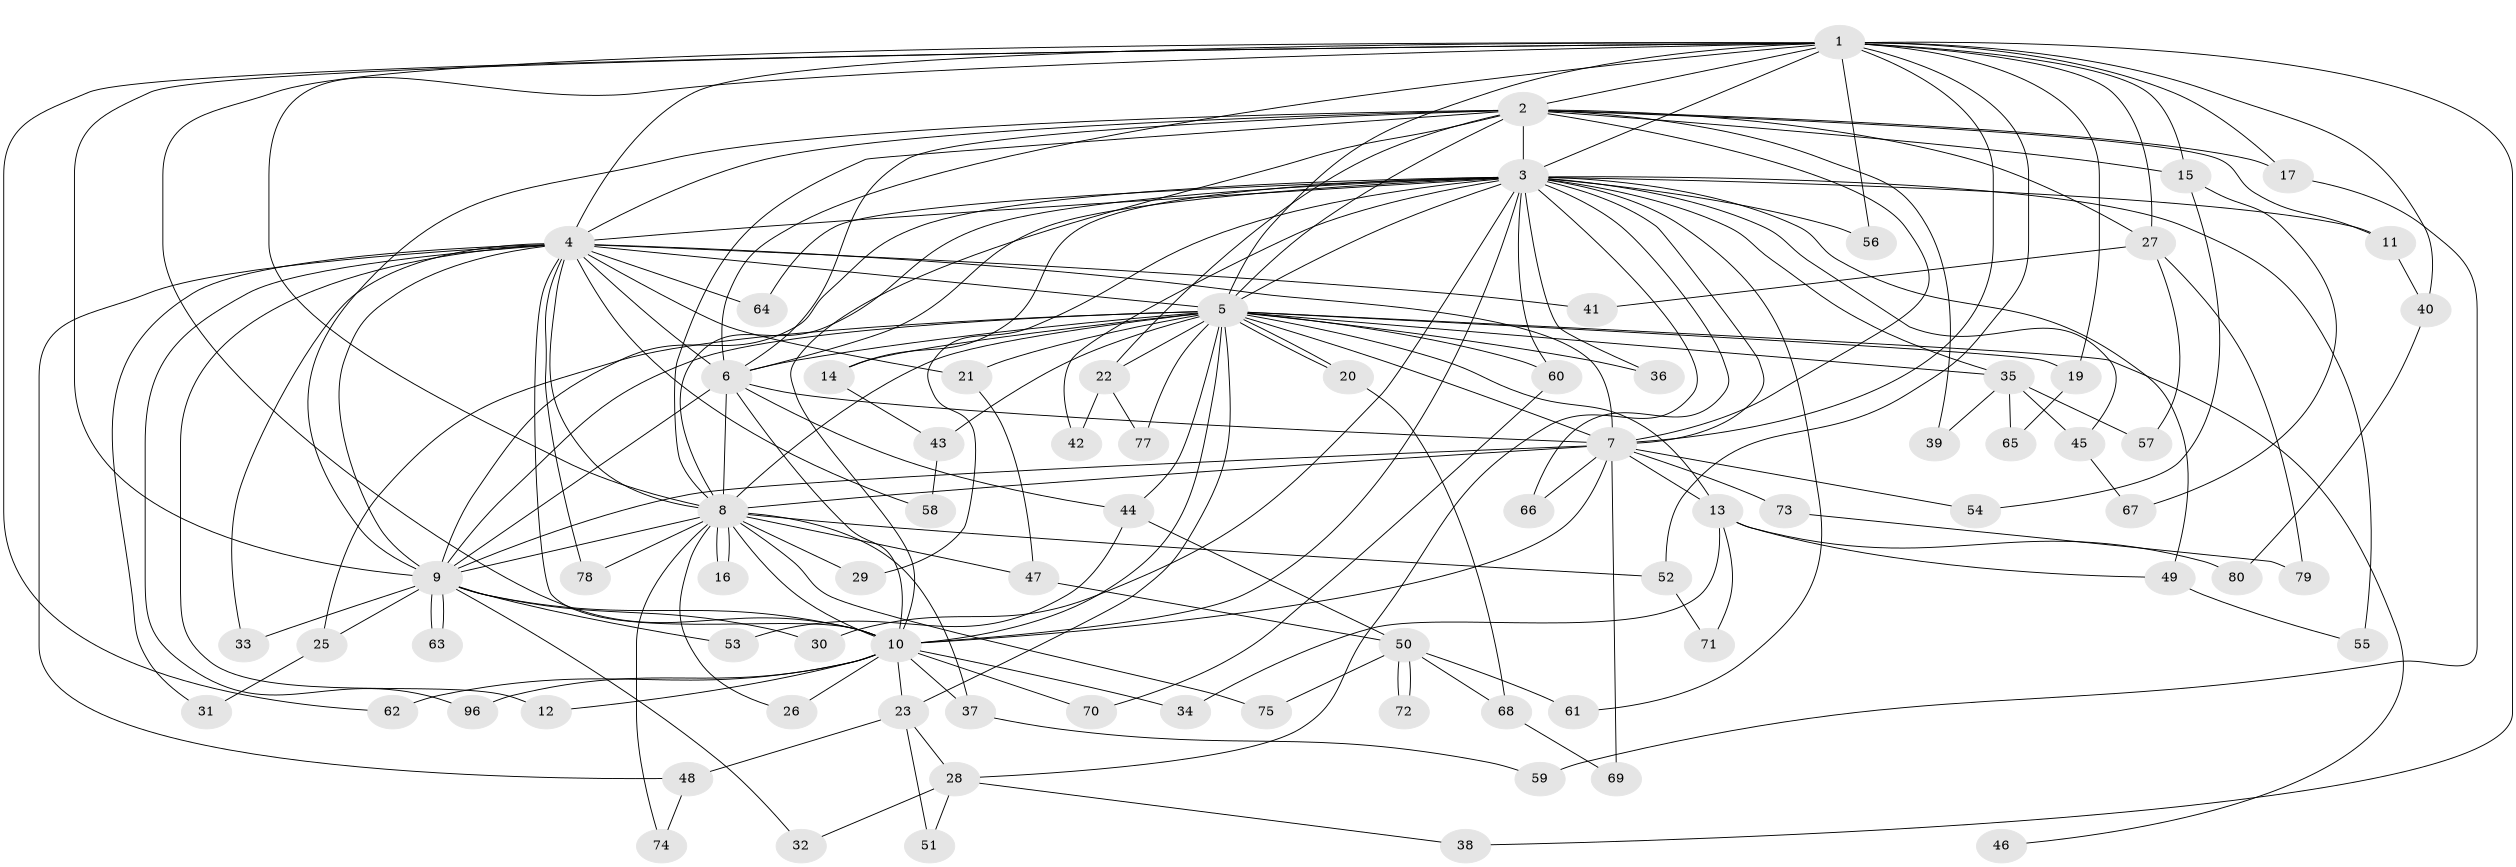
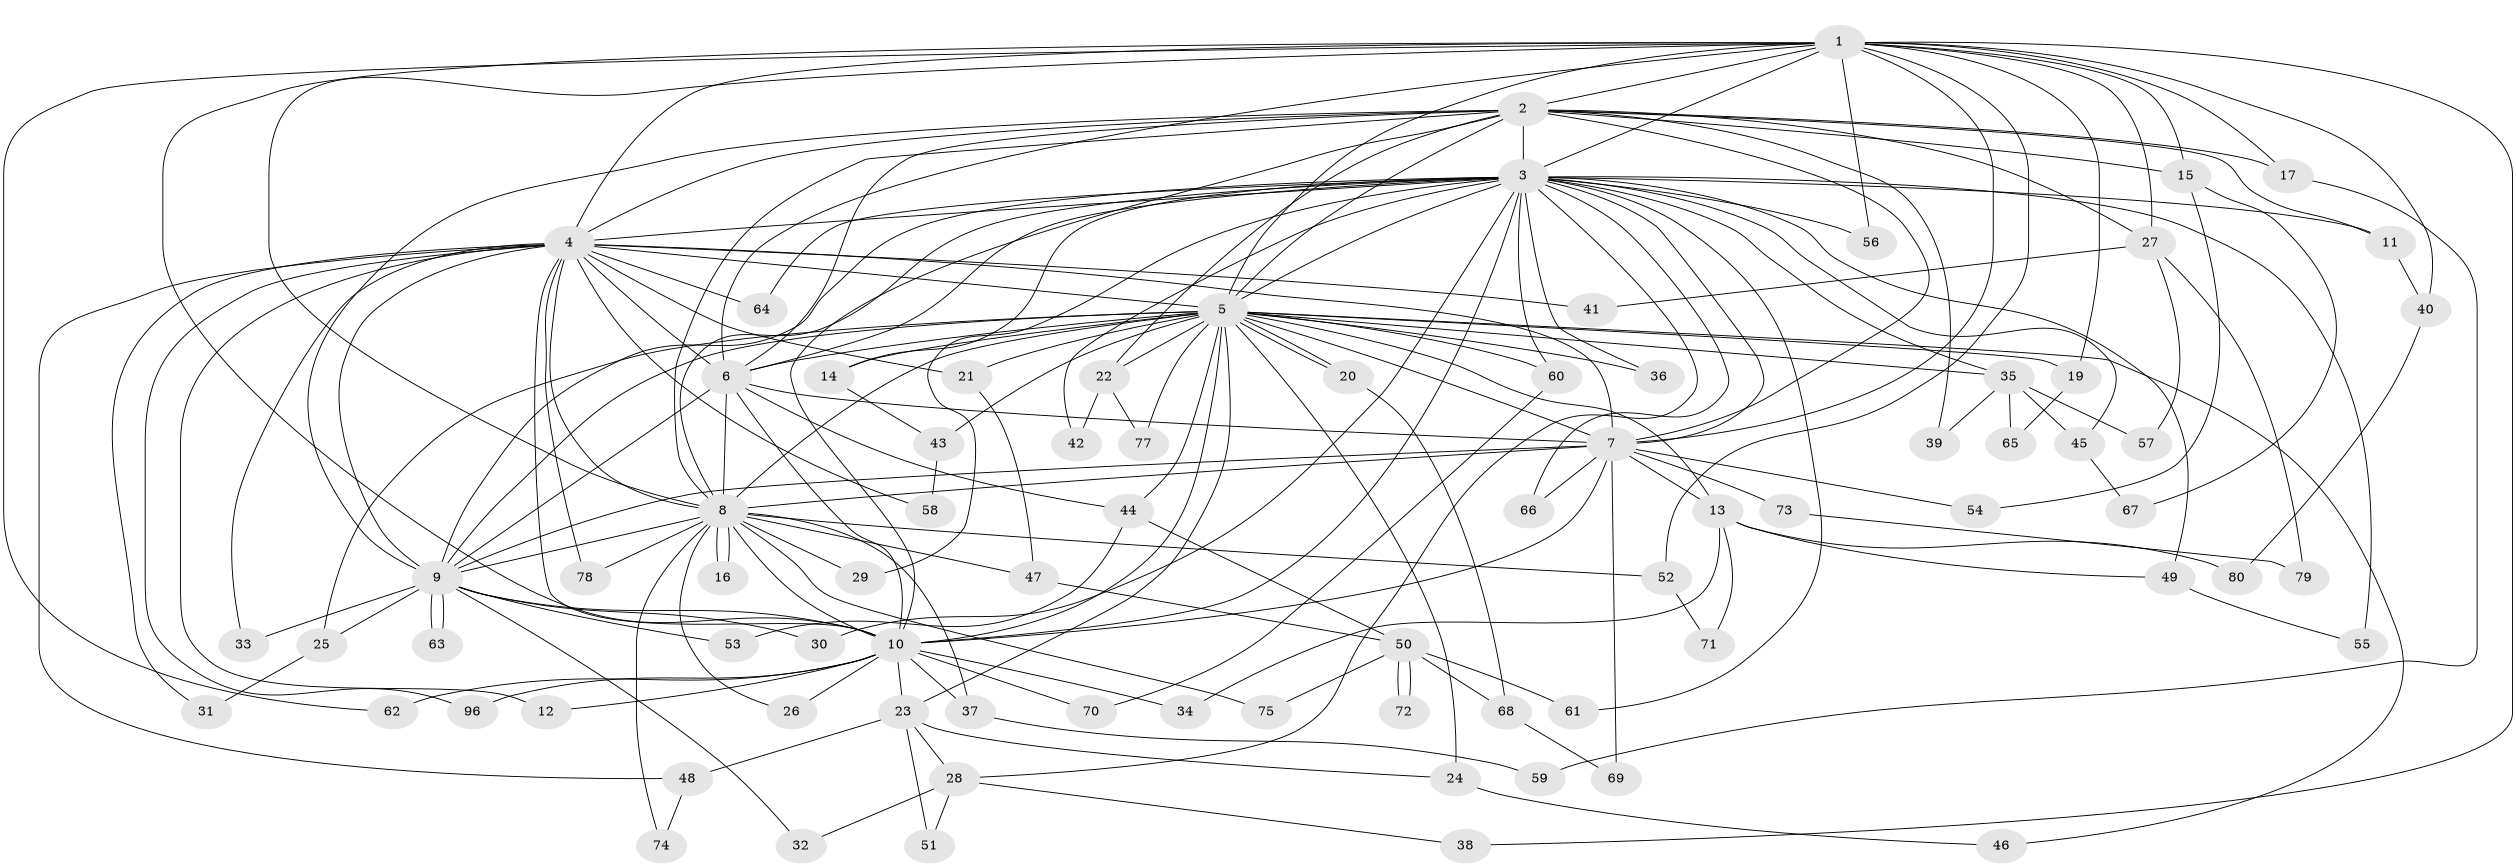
edge "1" -- "9": removed
node "24": added
